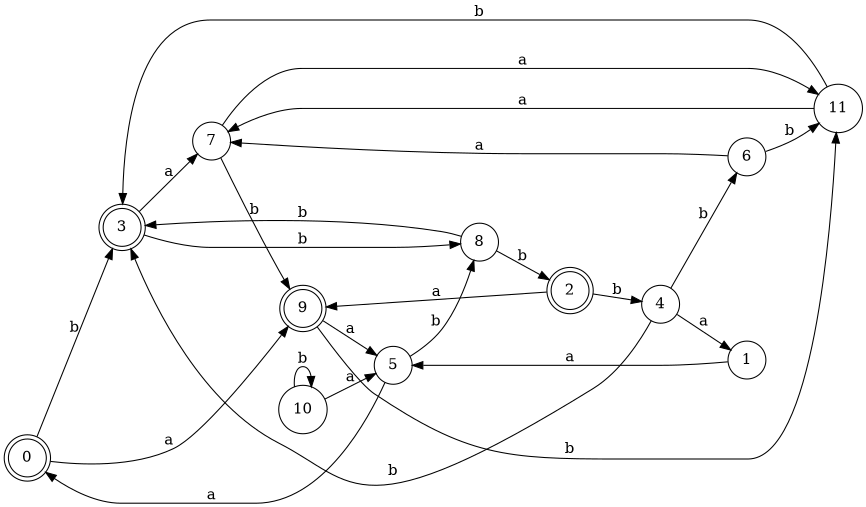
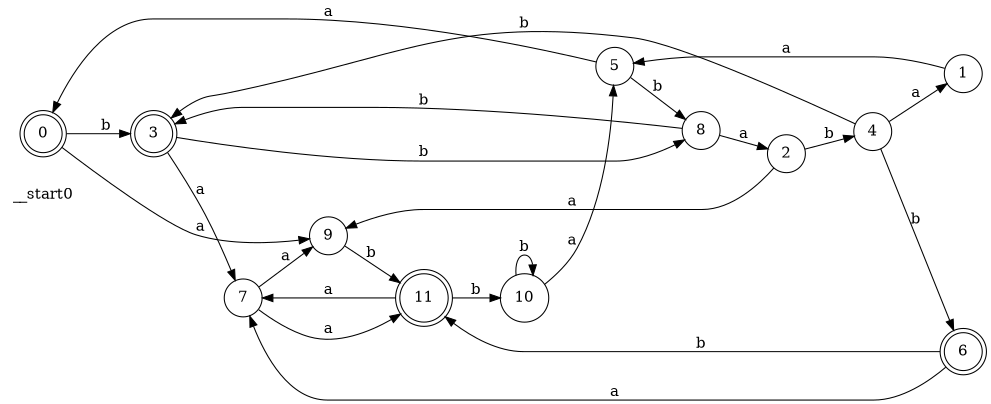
edge "11" -> "3": now "11" -> "10"
node "11": shape circle -> doublecircle
node "6": shape circle -> doublecircle
node "__start0": added
edge "7" -> "9": label "b" -> "a"
edge "8" -> "2": label "b" -> "a"
node "2": shape doublecircle -> circle
node "9": shape doublecircle -> circle
edge "9" -> "5": removed, label "a"
